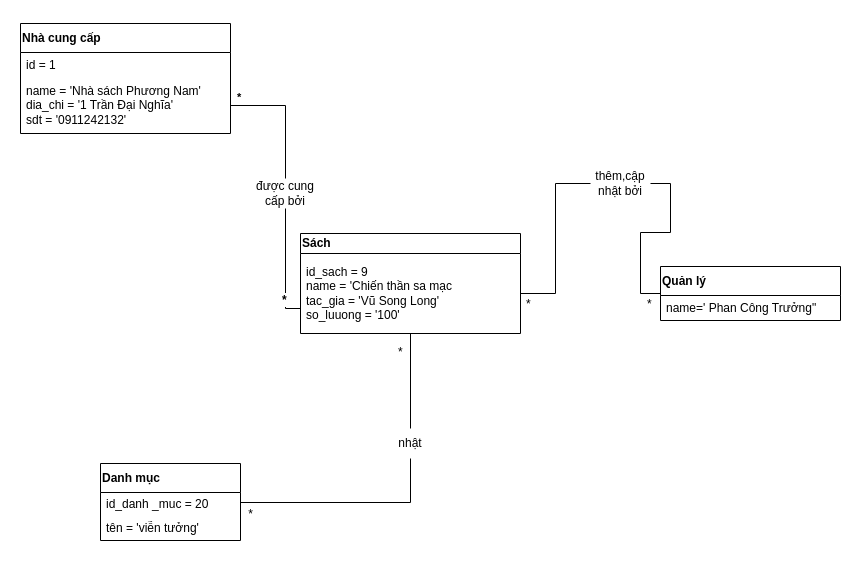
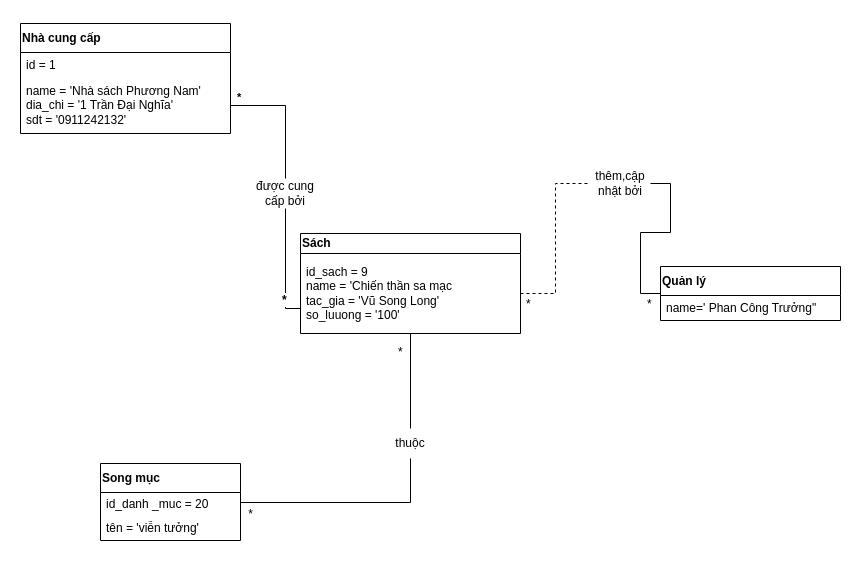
edge "thêm,cập nhật bởi" -- "id_sach = 9 name = 'Chiến thần sa mạc tac_gia = 'Vũ Song Long' so_luuong = '100'": style solid -> dashed
node "nhật": label "nhật" -> "thuộc"
node "Danh mục": label "Danh mục" -> "Song mục"
